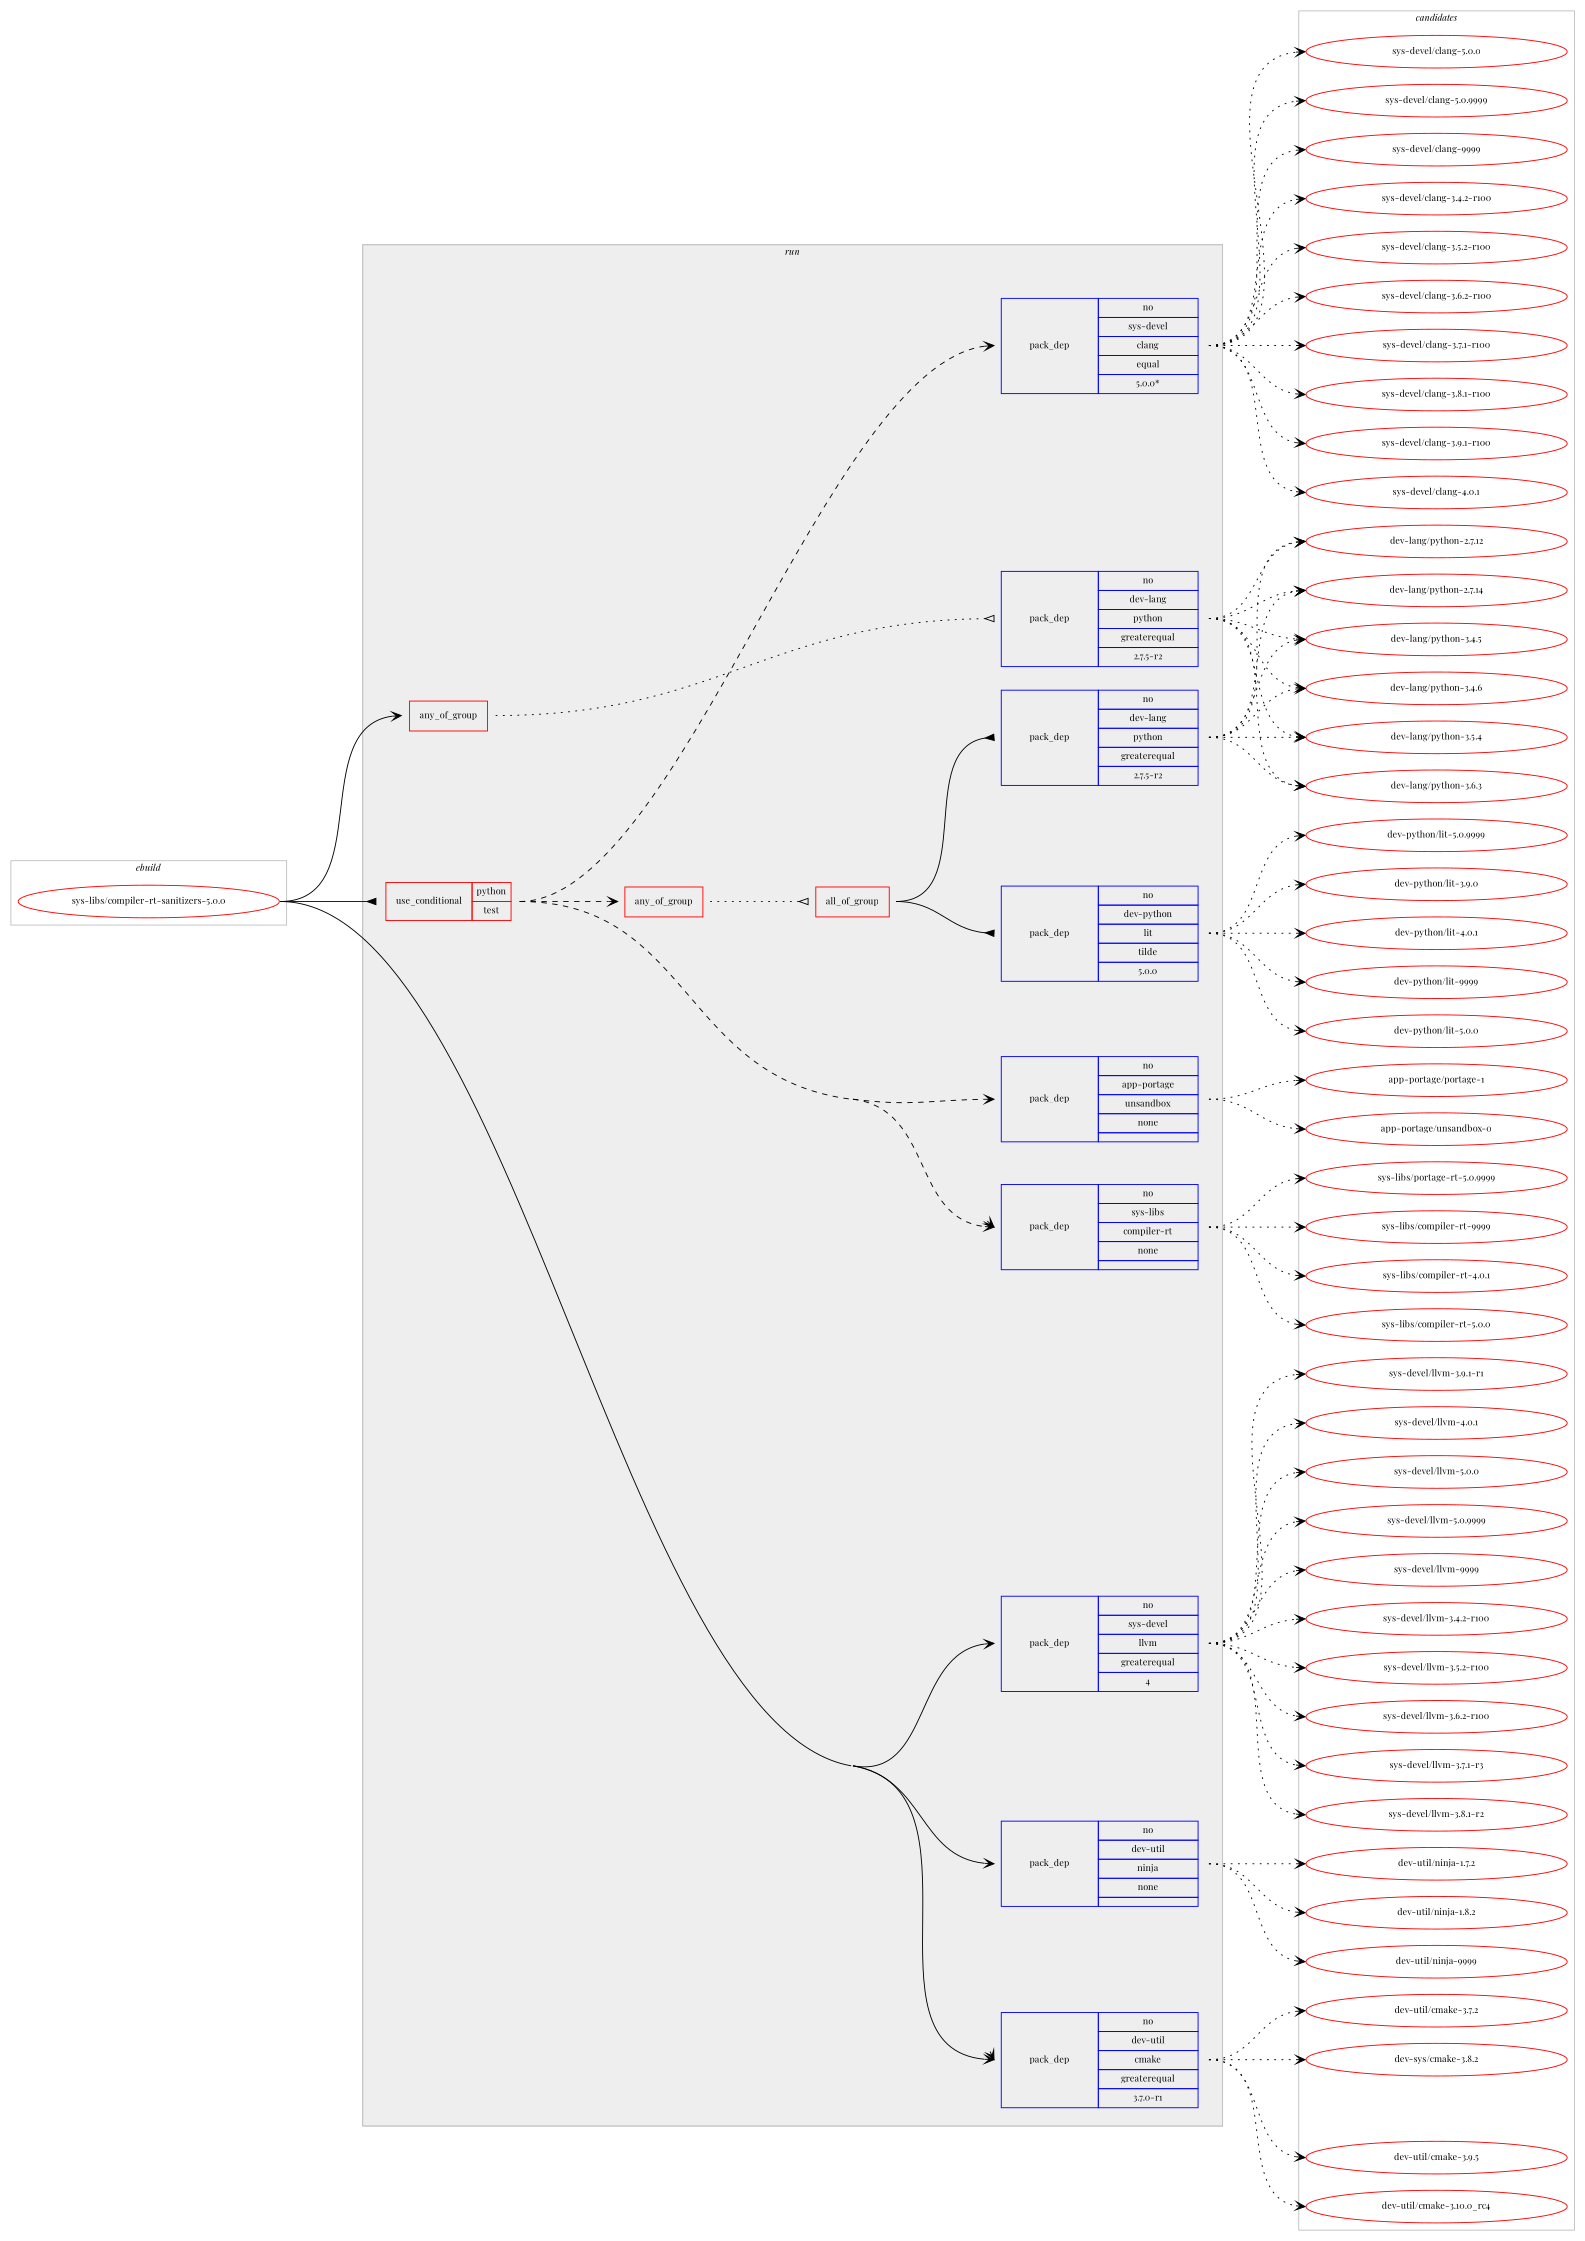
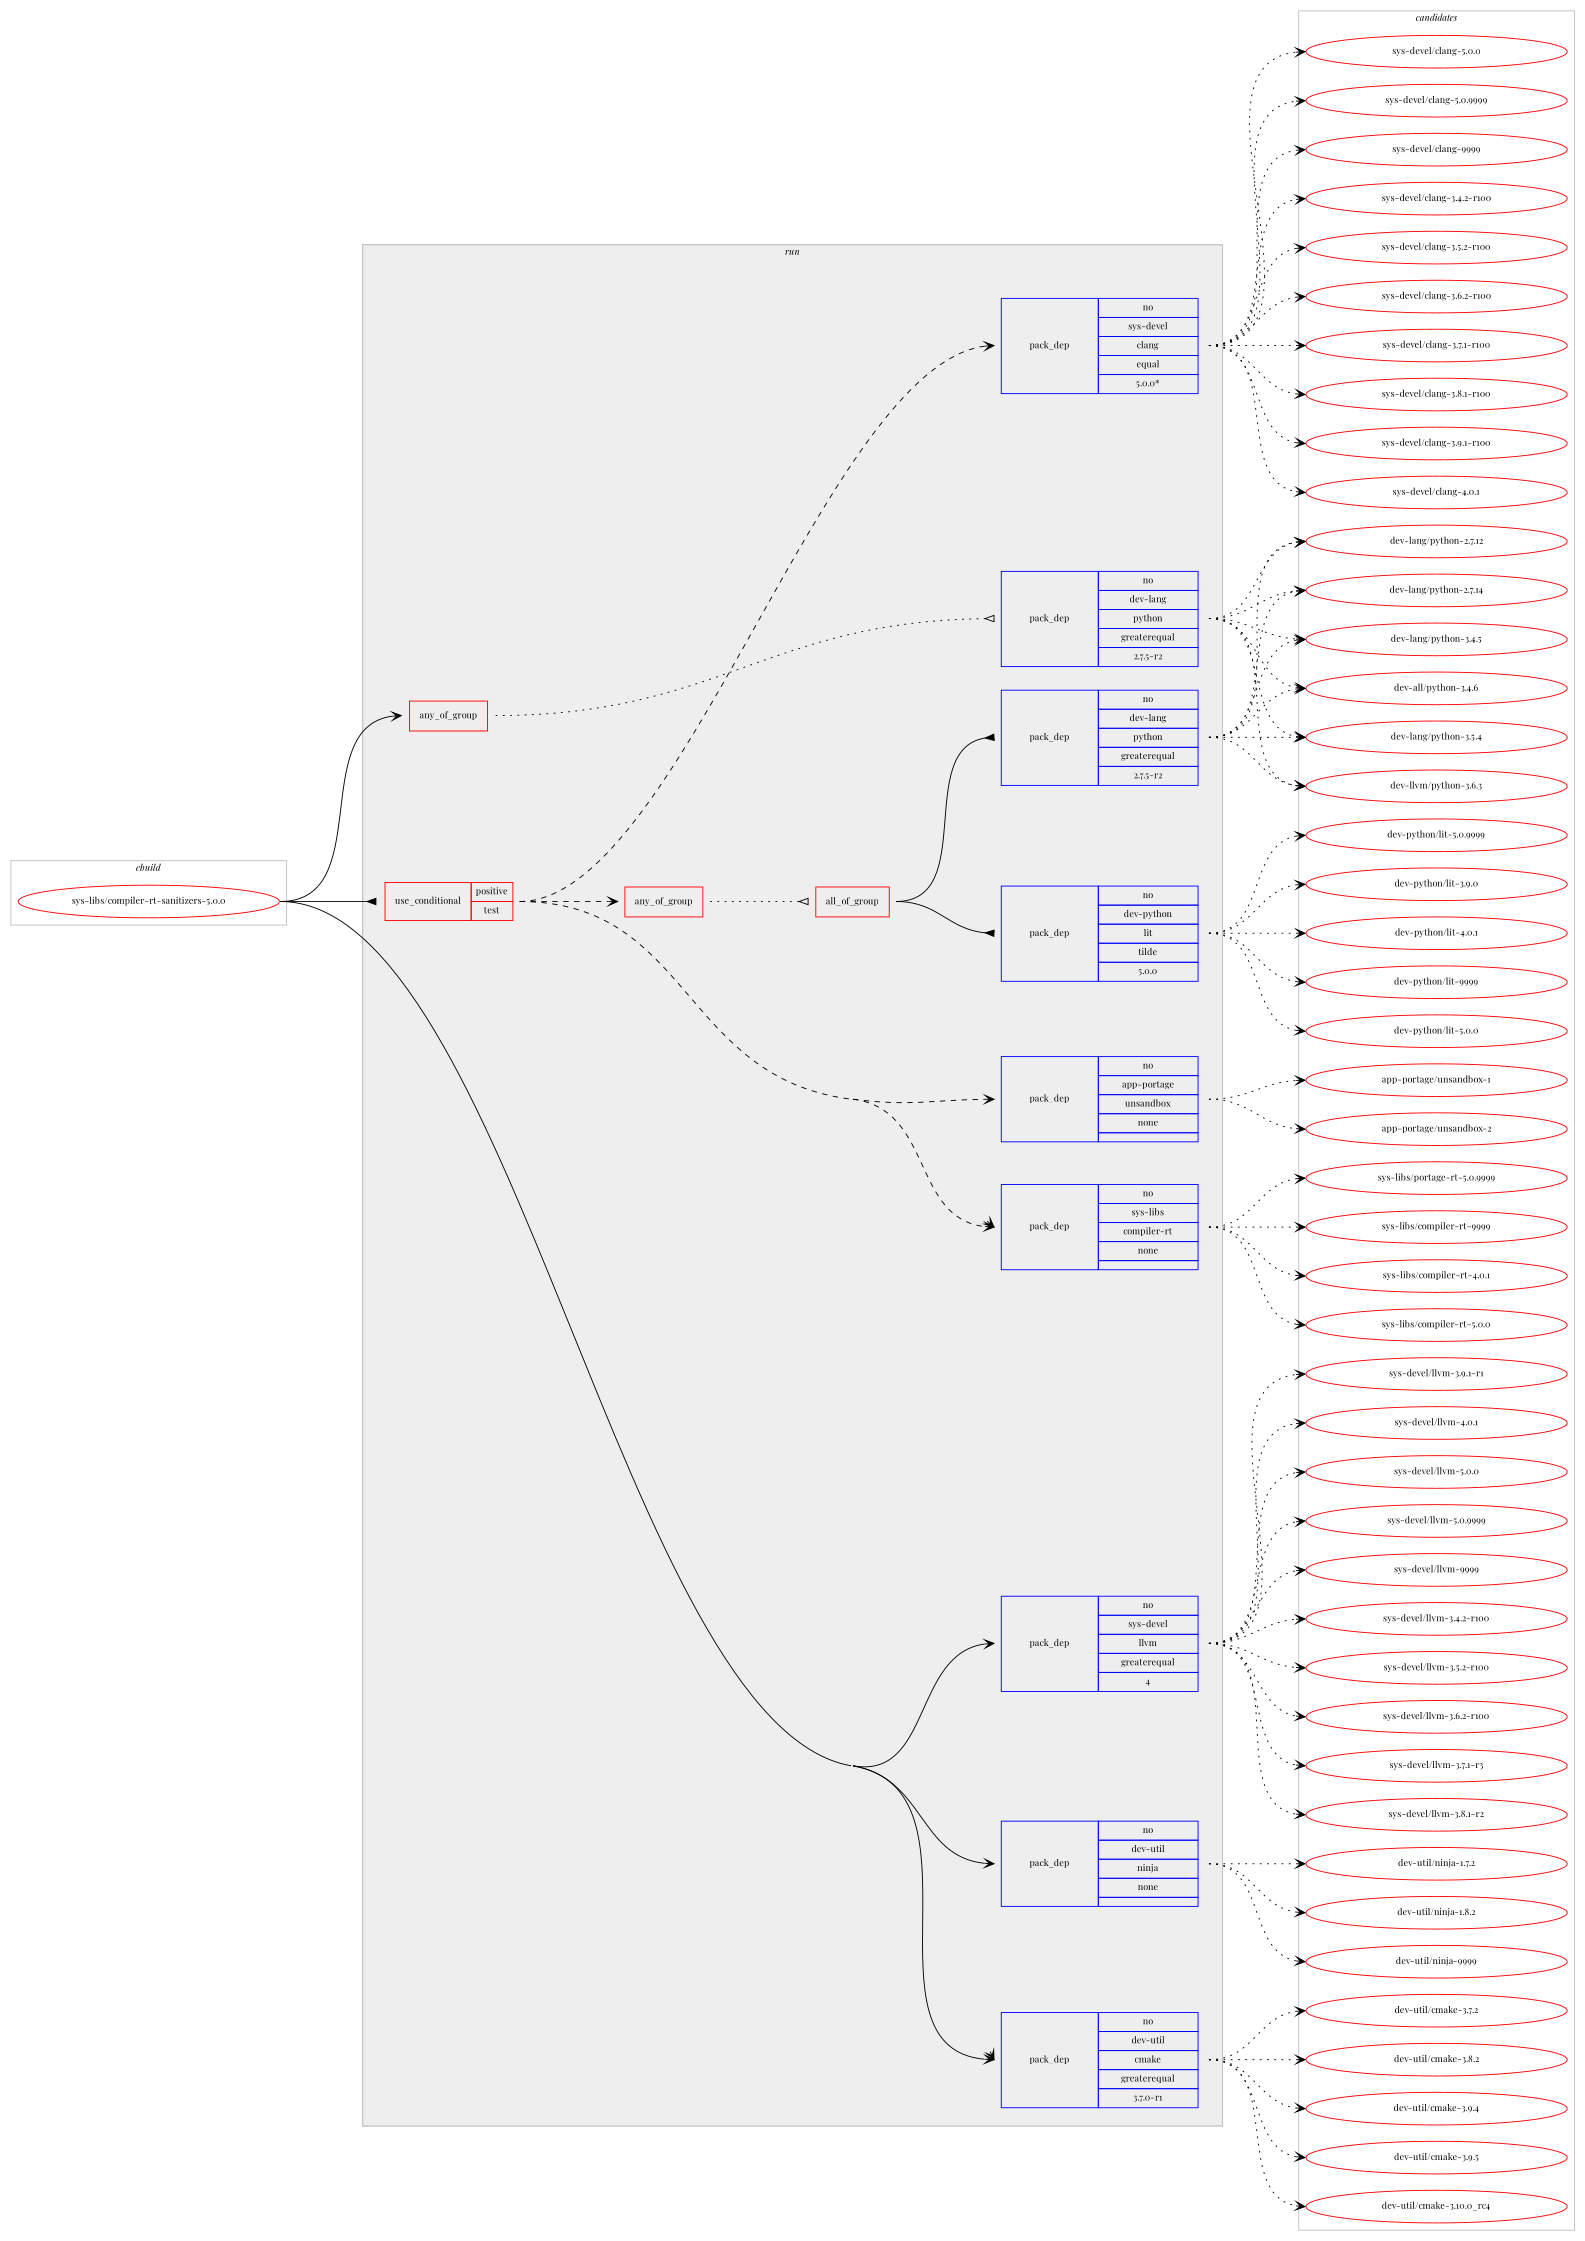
node "dev-lang/python-3.4.6": label "dev-lang/python-3.4.6" -> "dev-all/python-3.4.6"
node "dev-lang/python-3.6.3": label "dev-lang/python-3.6.3" -> "dev-llvm/python-3.6.3"
node "use_conditional": text "python" -> "positive"
node "app-portage/portage-1": label "app-portage/portage-1" -> "app-portage/unsandbox-1"
node "app-portage/unsandbox-0": label "app-portage/unsandbox-0" -> "app-portage/unsandbox-2"
node "dev-sys/cmake-3.8.2": label "dev-sys/cmake-3.8.2" -> "dev-util/cmake-3.8.2"
node "dev-util/cmake-3.9.4": added
